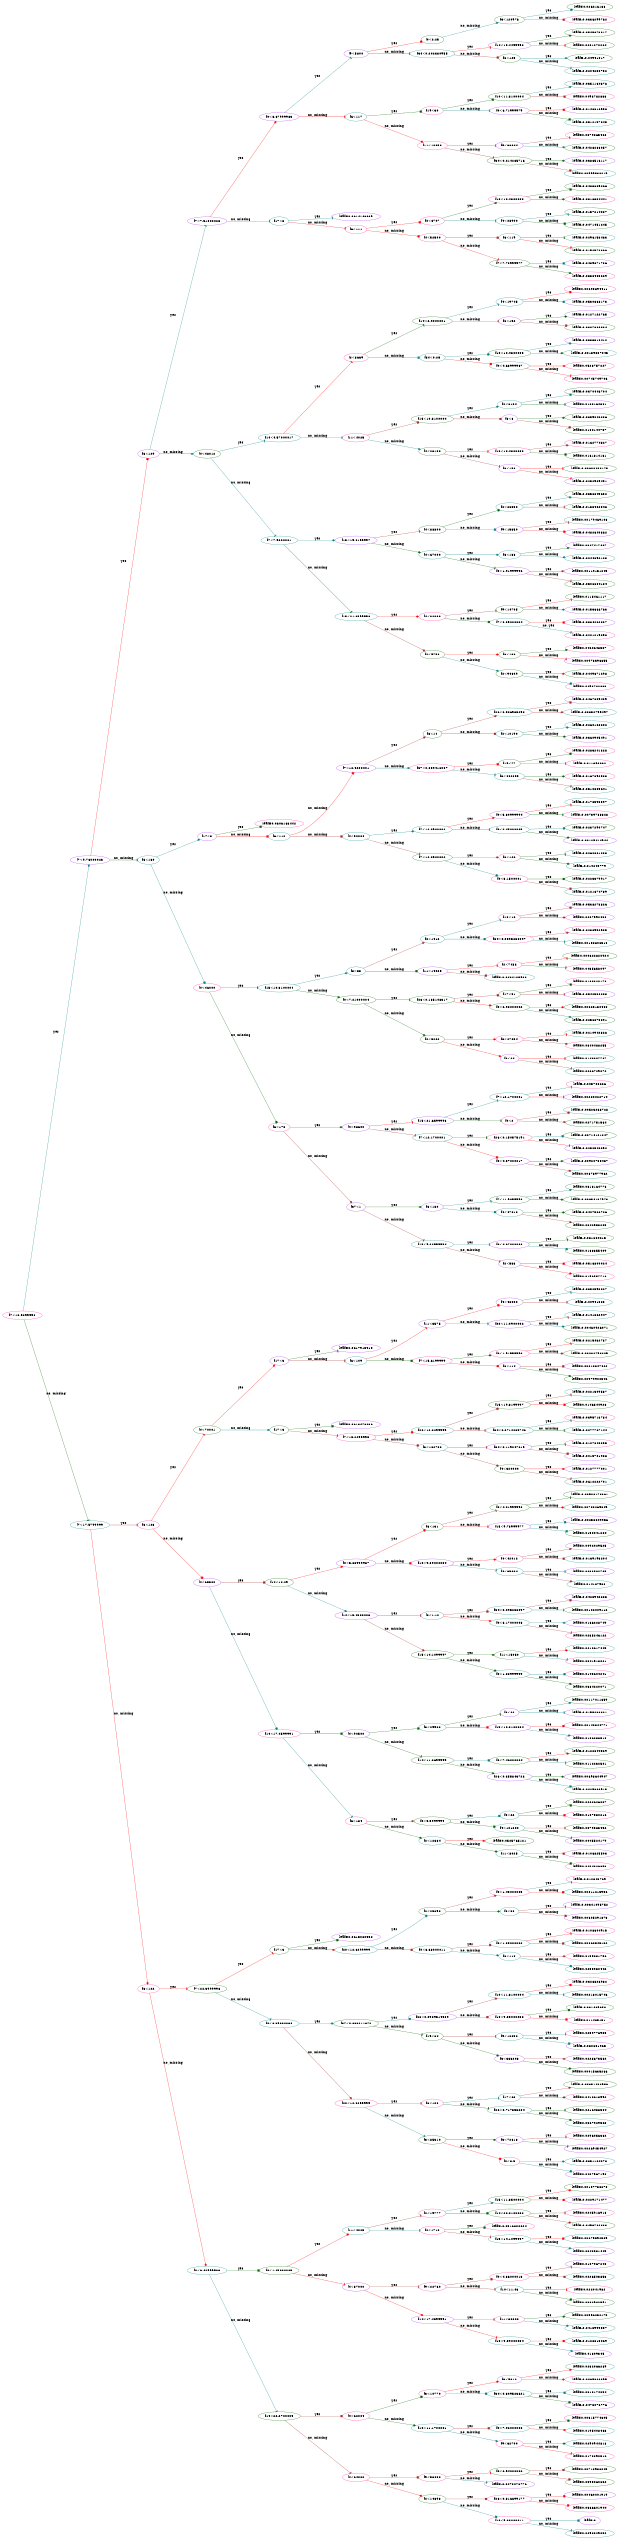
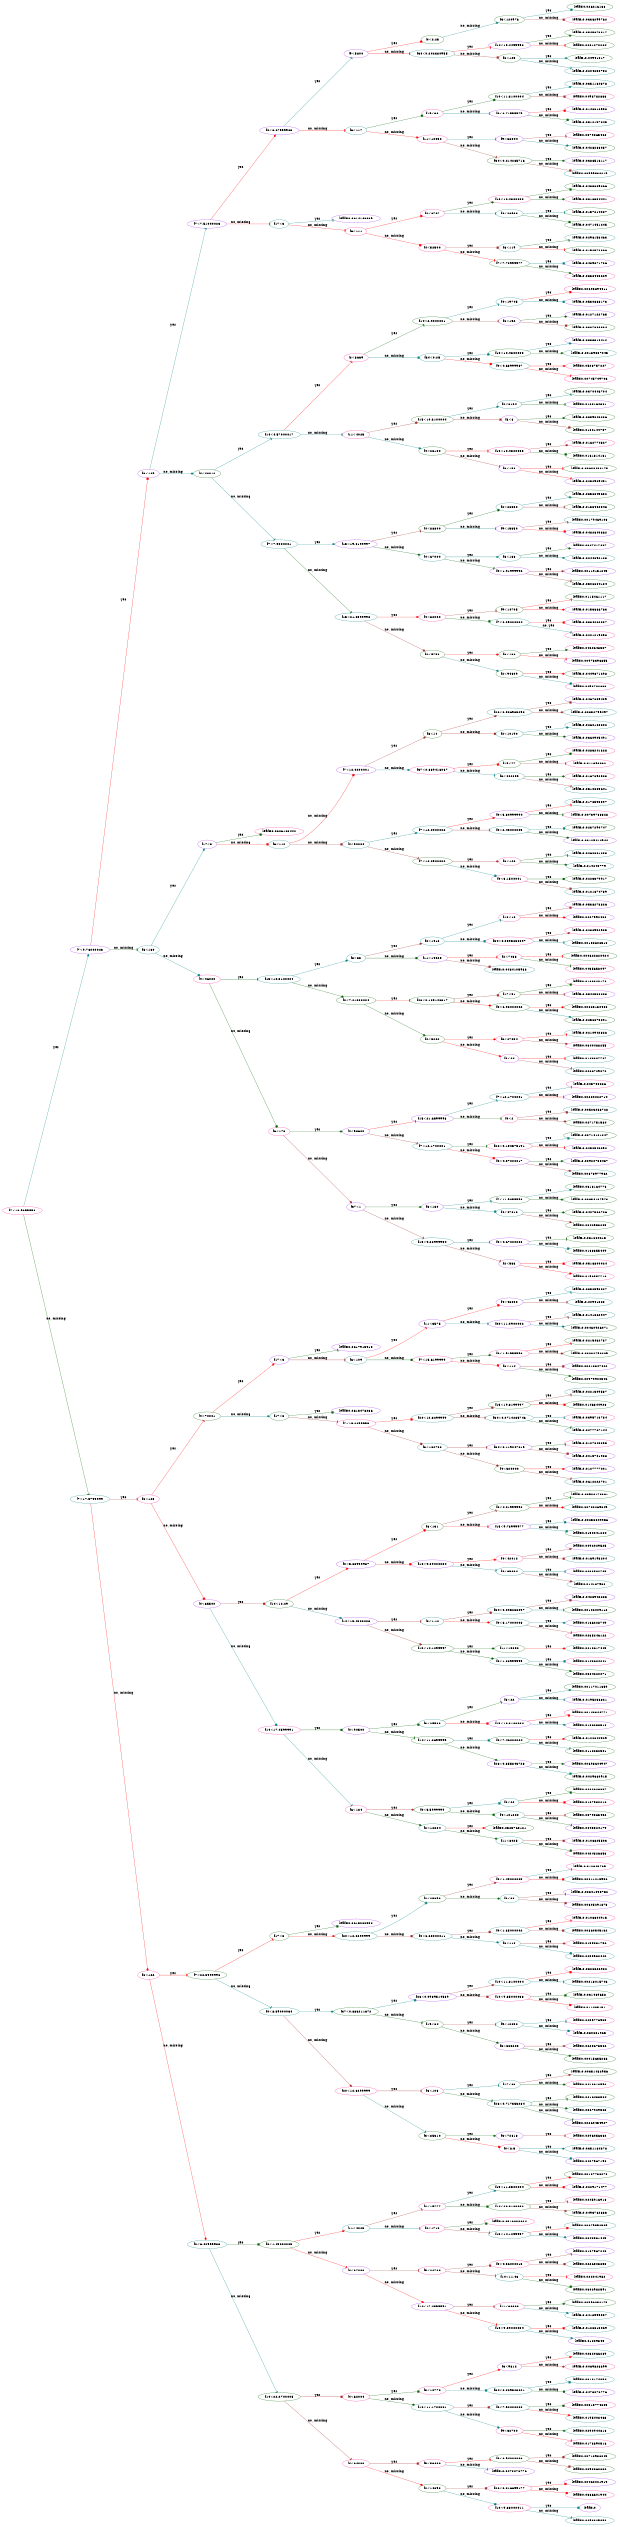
edge "f2<6104" -> "leaf=-0.0370446704": arrowhead box -> tee
edge "f4<88800" -> "f9<15350": arrowhead box -> tee
edge "f9<14705" -> "leaf=-0.0153666763": color teal -> red
node "leaf=0.0341918021": removed
edge "f3<72818" -> "leaf=0.00269454927": now "f26<0.717353284" -> "leaf=0.00269454927"
